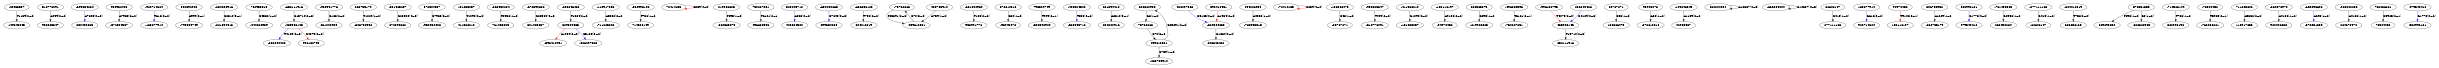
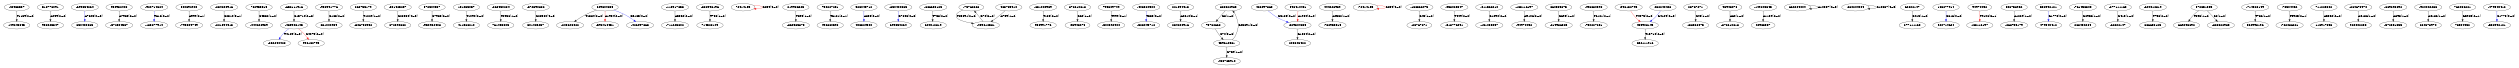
edge "-203646422" -> "329304835": reversed
edge "-669293692" -> "-572351355": color blue -> black
